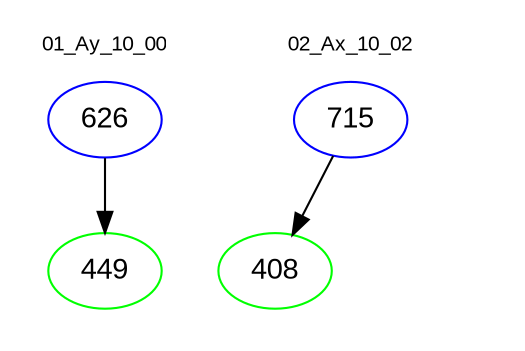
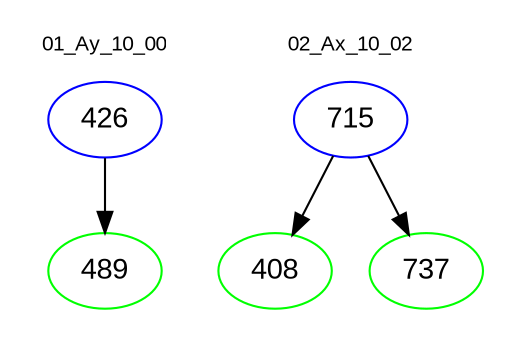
node "626": label "626" -> "426"
node "449": label "449" -> "489"
node "737": added
